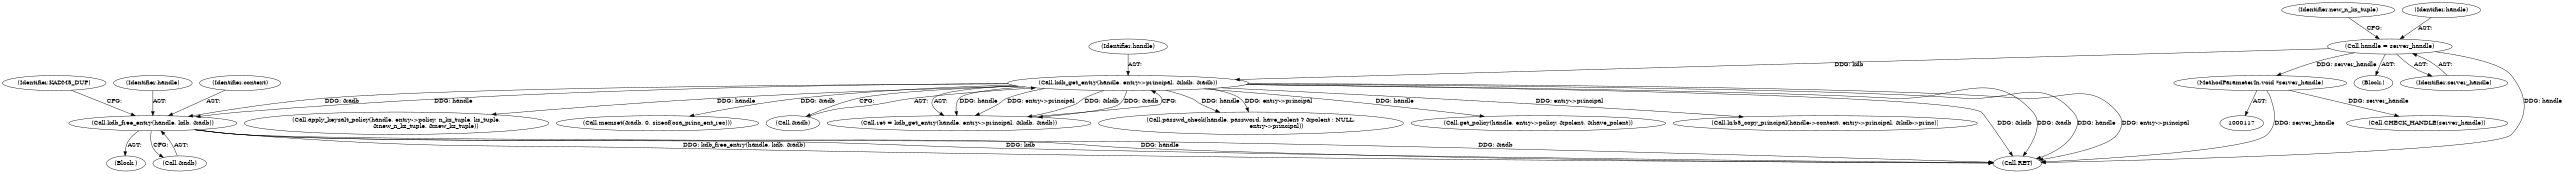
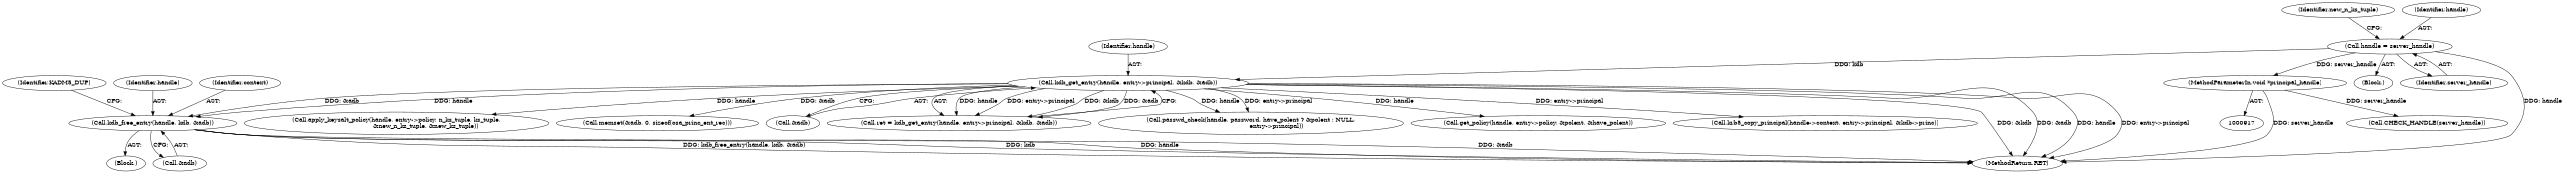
node "(MethodParameterIn,void *server_handle)": label "(MethodParameterIn,void *server_handle)" -> "(MethodParameterIn,void *principal_handle)"
node "1000117": label "1000117" -> "1000917"
node "(Call,RET)": label "(Call,RET)" -> "(MethodReturn,RET)"
